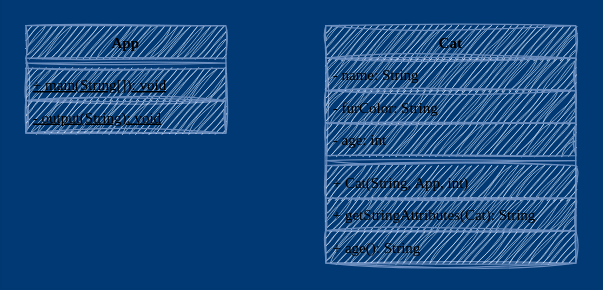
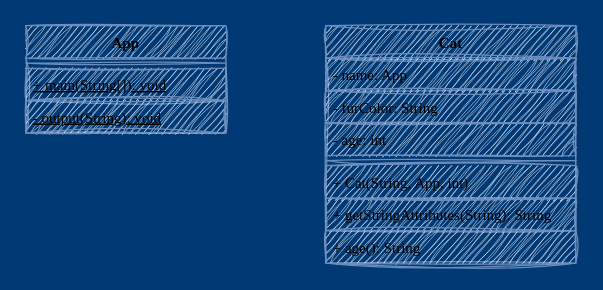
node "- name: String": label "- name: String" -> "- name: App"
node "+ getStringAttributes(Cat): String": label "+ getStringAttributes(Cat): String" -> "+ getStringAttributes(String): String"
